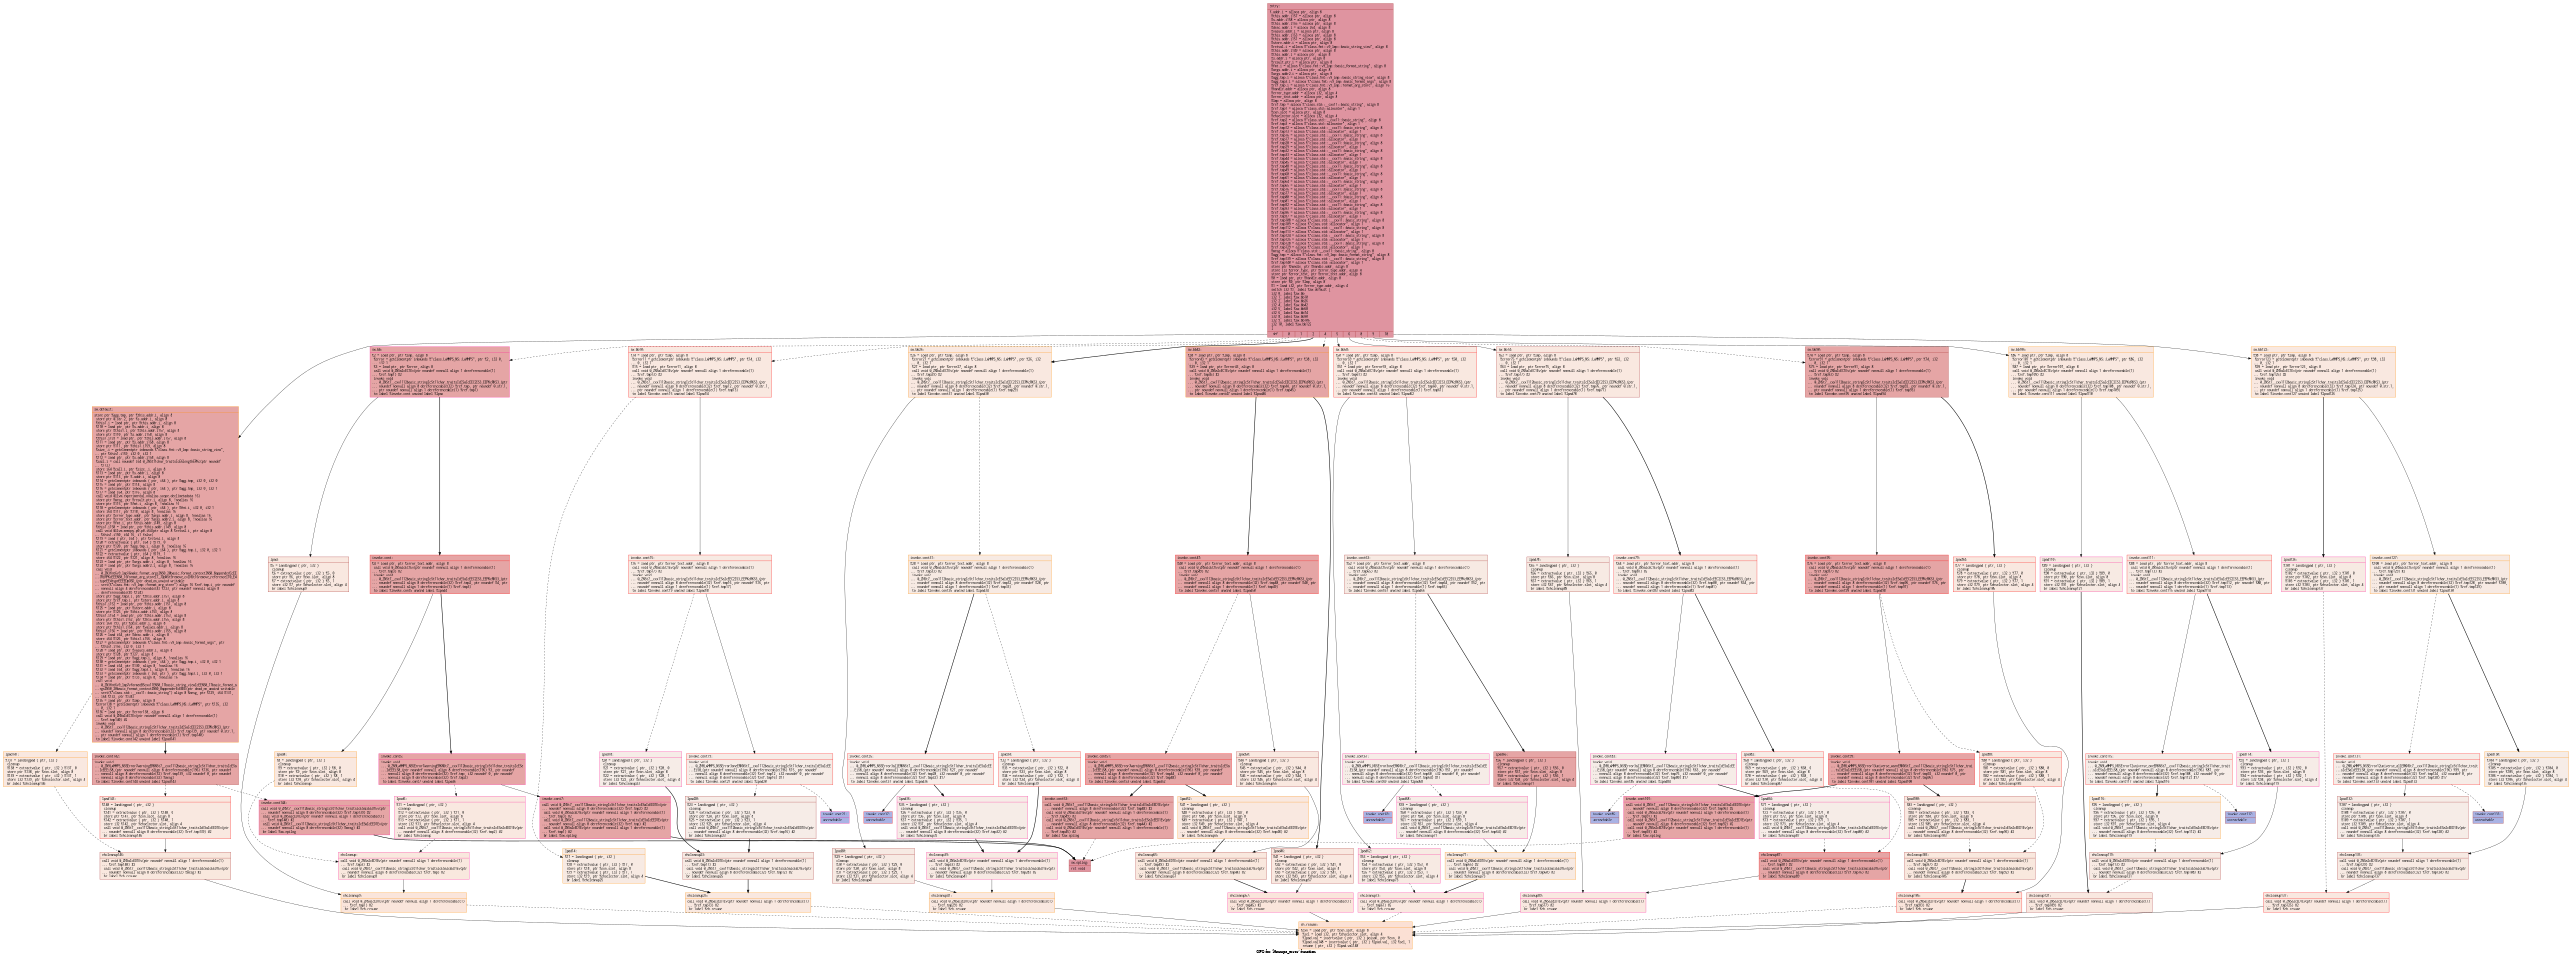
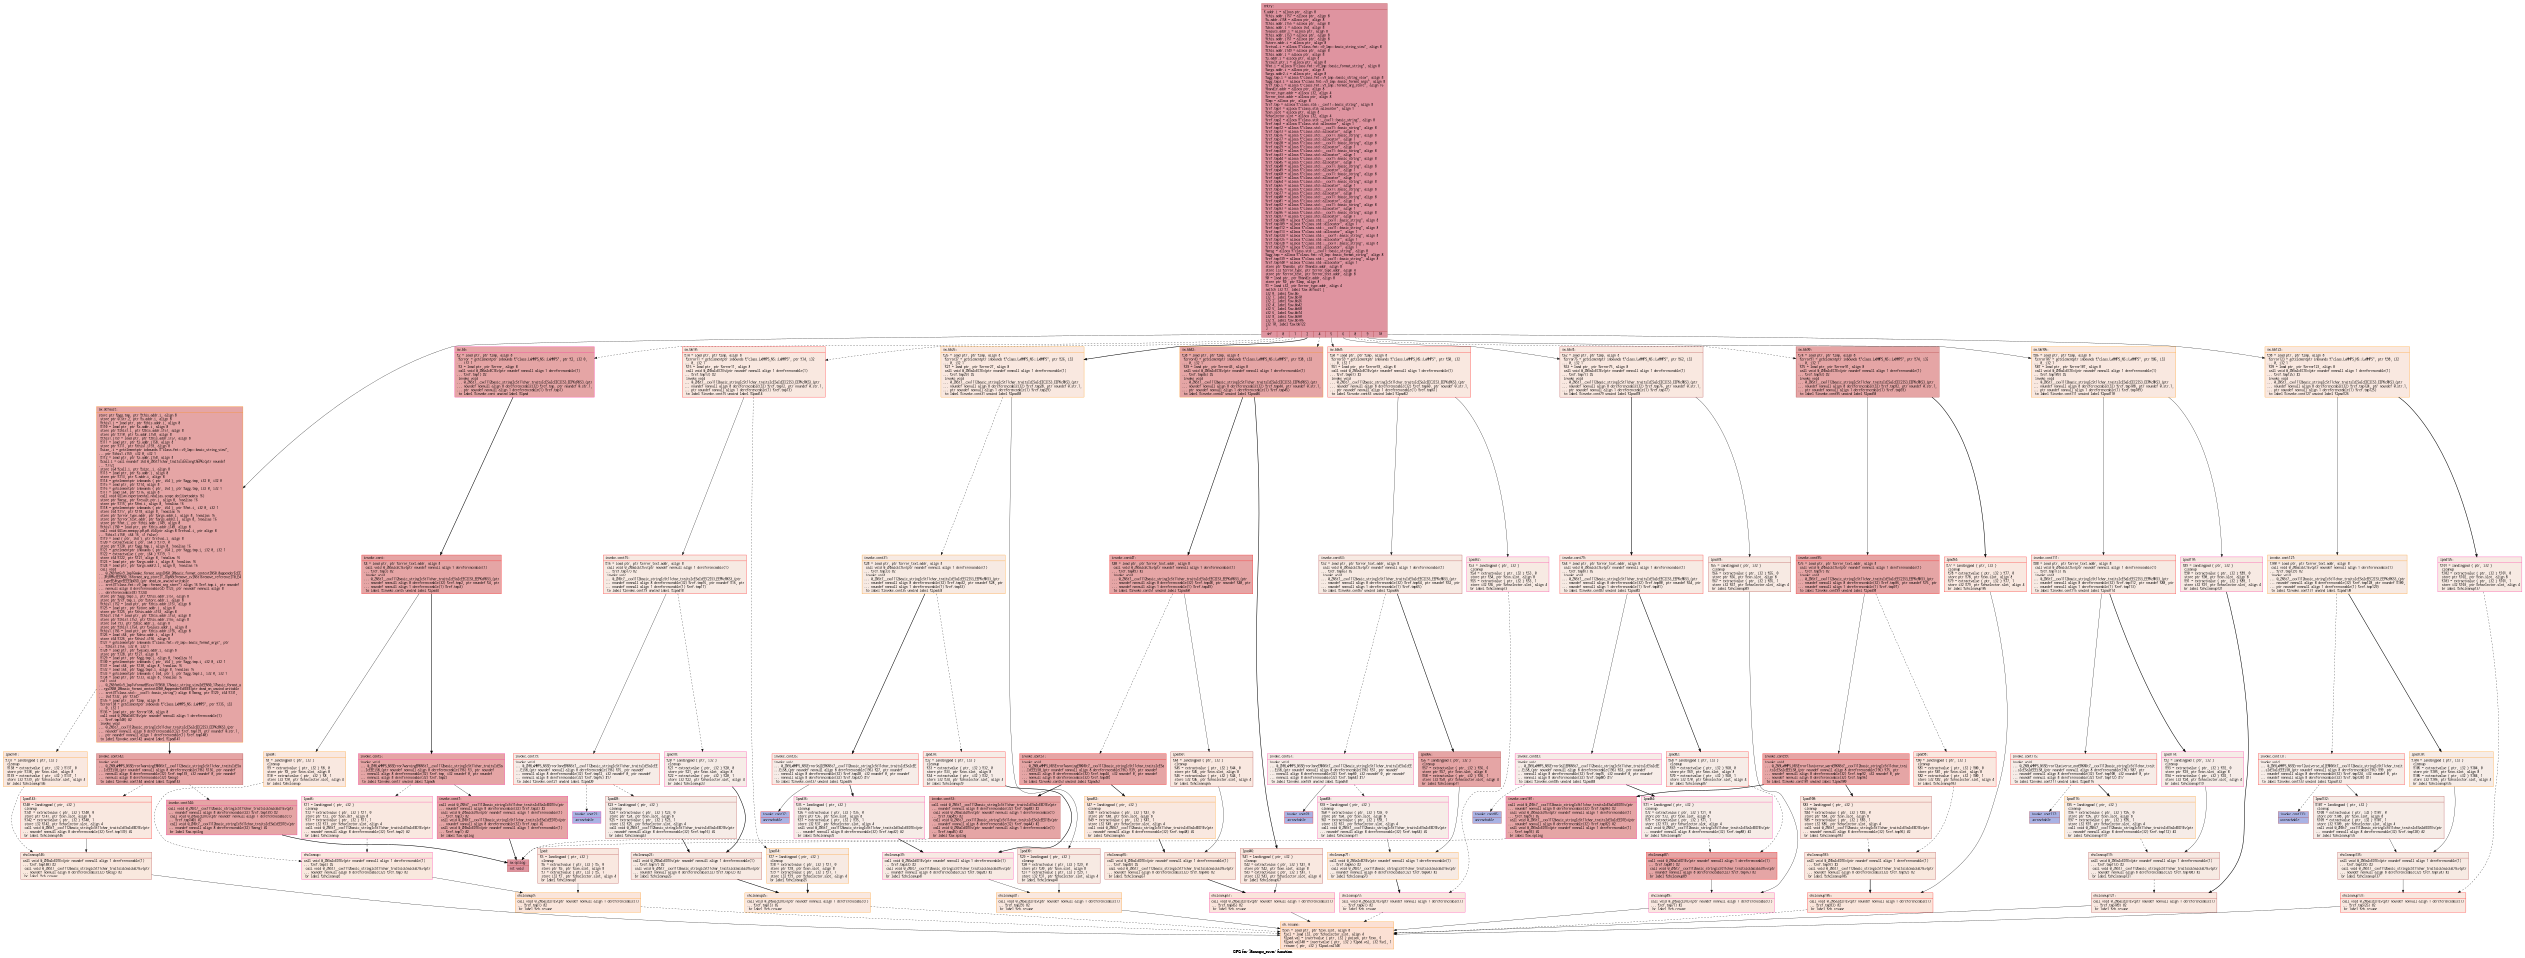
edge "sw.bb:" -> "lpad:": removed
node "lpad6:": text "store ptr %12, ptr %exn.slot, align 8" -> "store ptr %12, ptr %exn.def, align 8"
